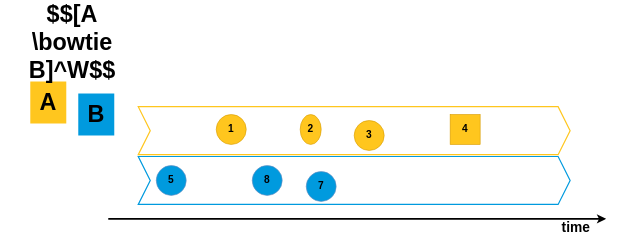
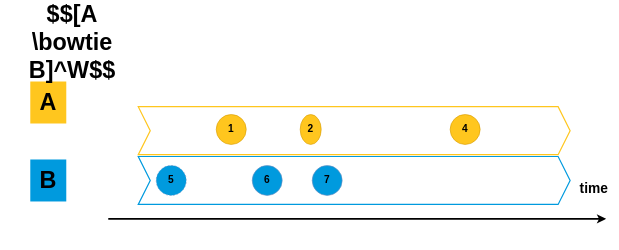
node "B": moved (96, 114) -> (48, 180)
node "4": shape rectangle -> ellipse
node "3": removed
node "5": style solid -> dashed
node "8": label "8" -> "6"
node "7": moved (321, 186) -> (327, 180)
node "time": moved (576, 228) -> (594, 189)
